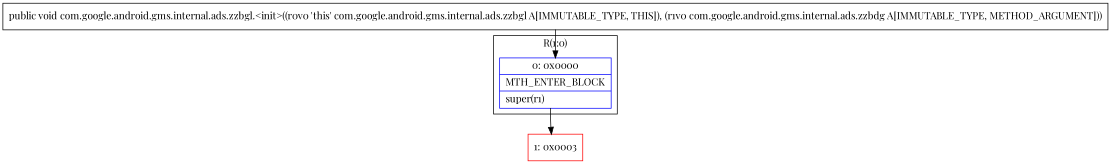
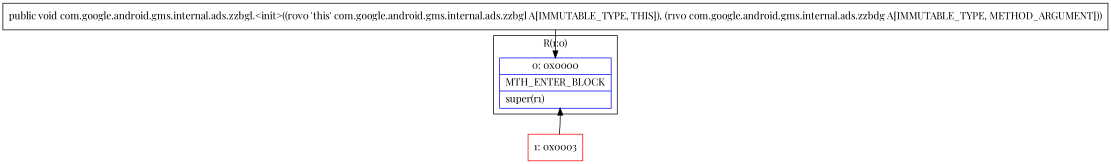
edge "0: 0x0000" -> "1: 0x0003": reversed
